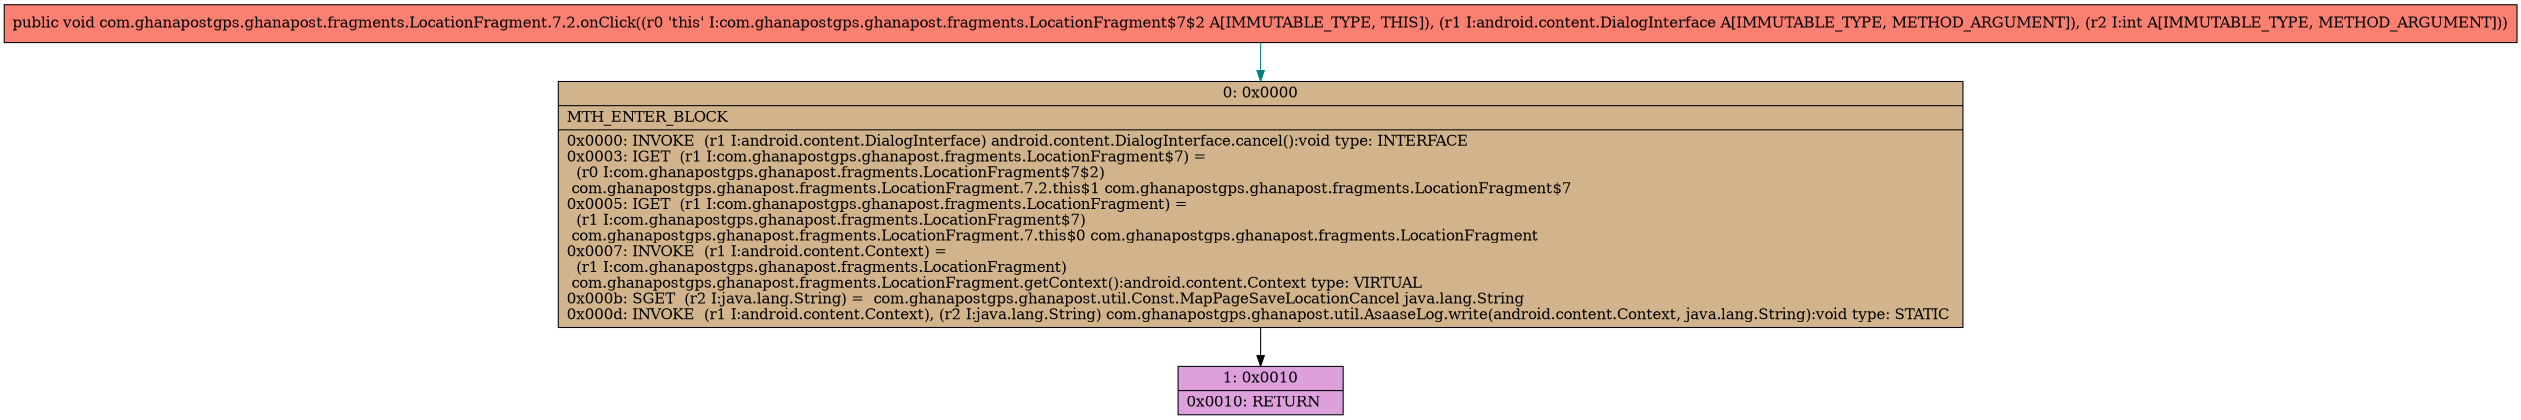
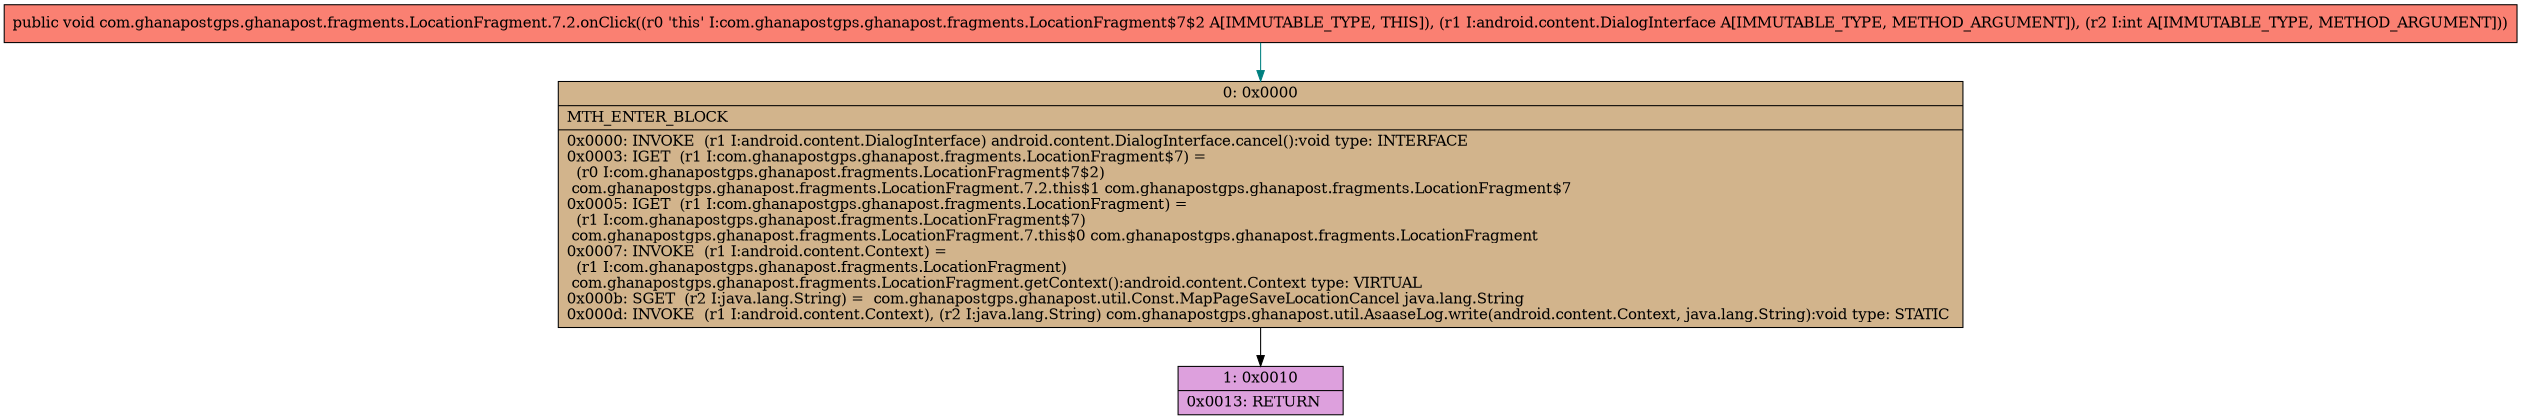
node "1: 0x0010": text "0x0010: RETURN" -> "0x0013: RETURN"
